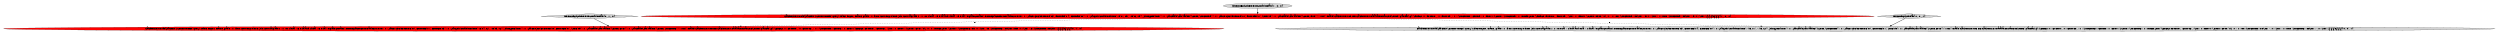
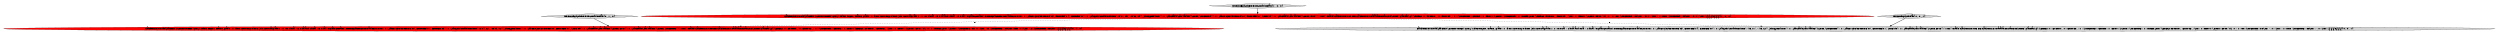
node "testNonEquiJoinReverseConditionPlan['1', '0', '0']": shape ellipse -> diamond
